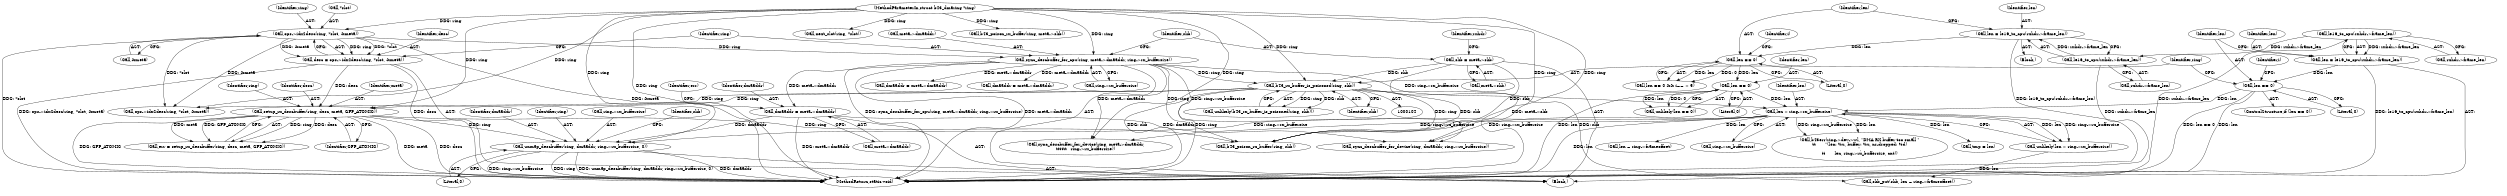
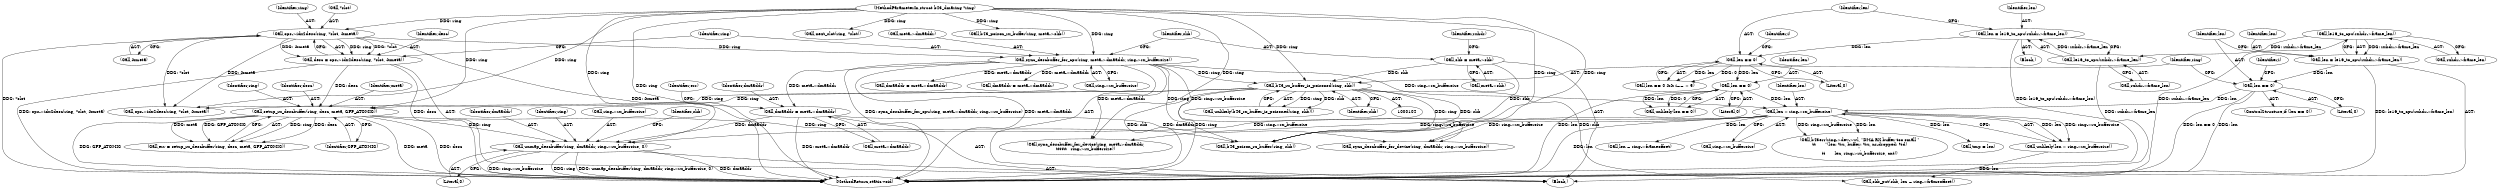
edge "(Call,skb = meta->skb)" -> "(MethodReturn,static void)": removed, label "DDG: meta->skb"
